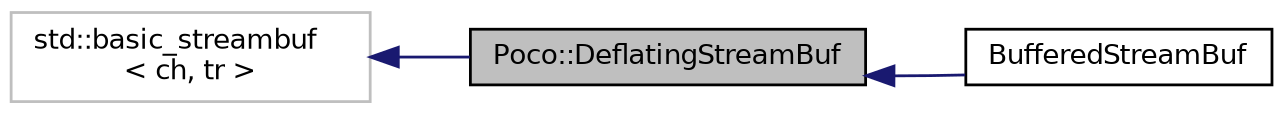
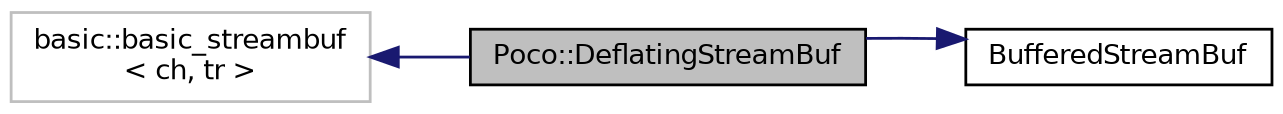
node "std::basic_streambuf < ch, tr >": label "std::basic_streambuf < ch, tr >" -> "basic::basic_streambuf < ch, tr >"
edge "BufferedStreamBuf" -> "Poco::DeflatingStreamBuf": reversed
